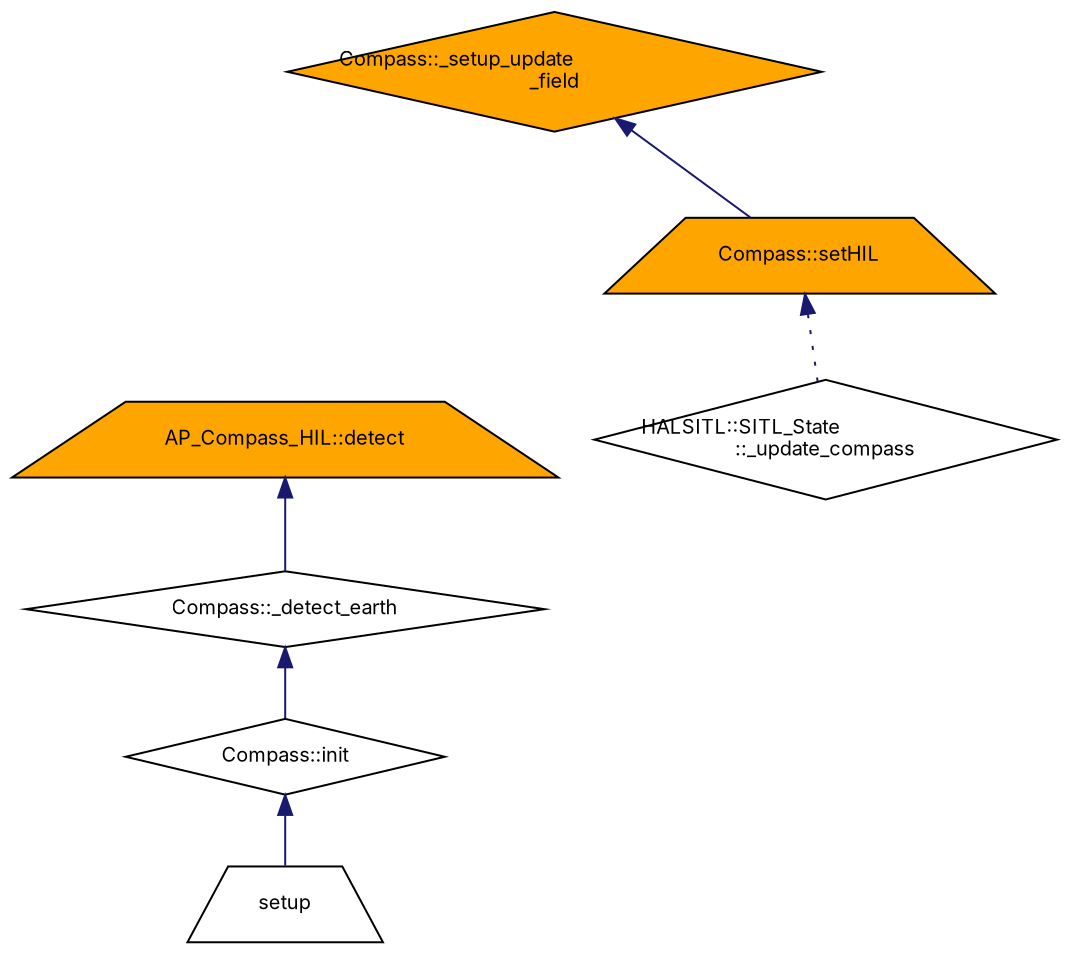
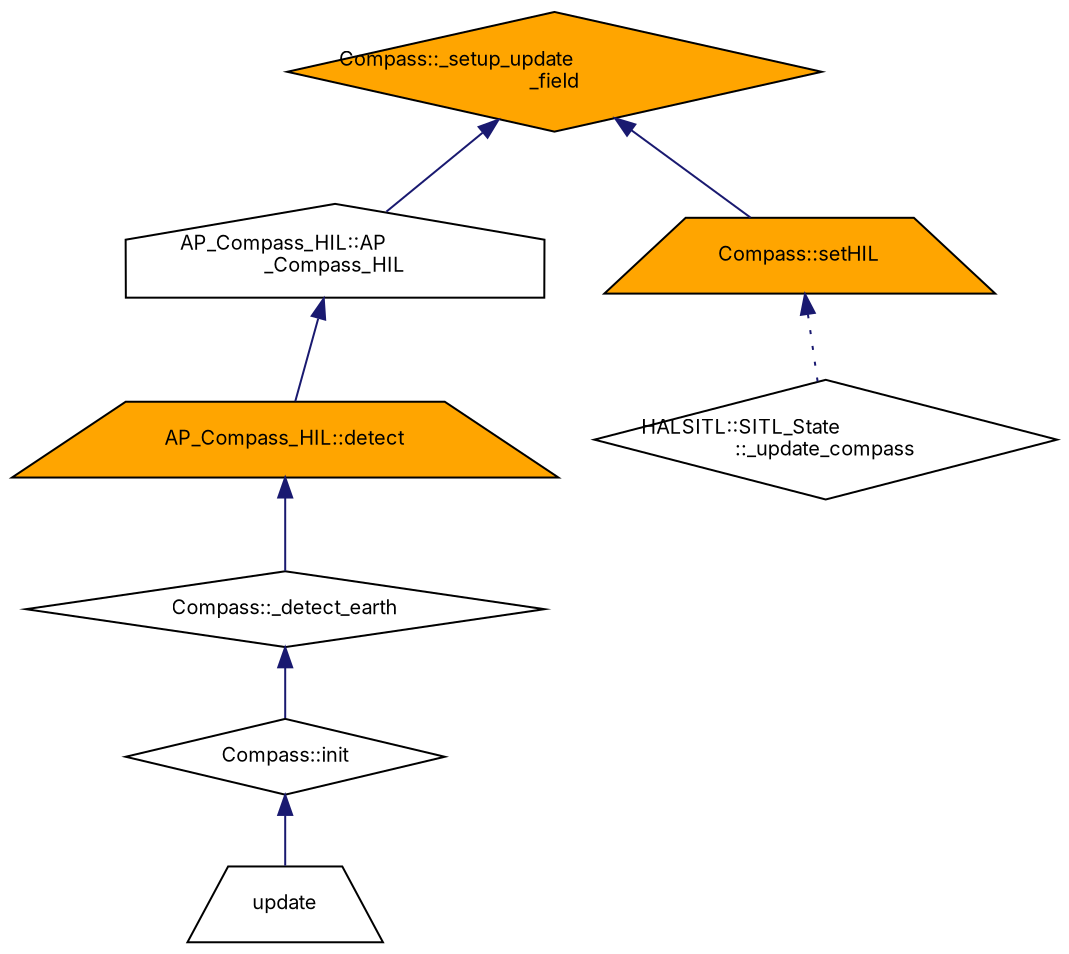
node "AP_Compass_HIL::AP _Compass_HIL": added
node "setup": label "setup" -> "update"
